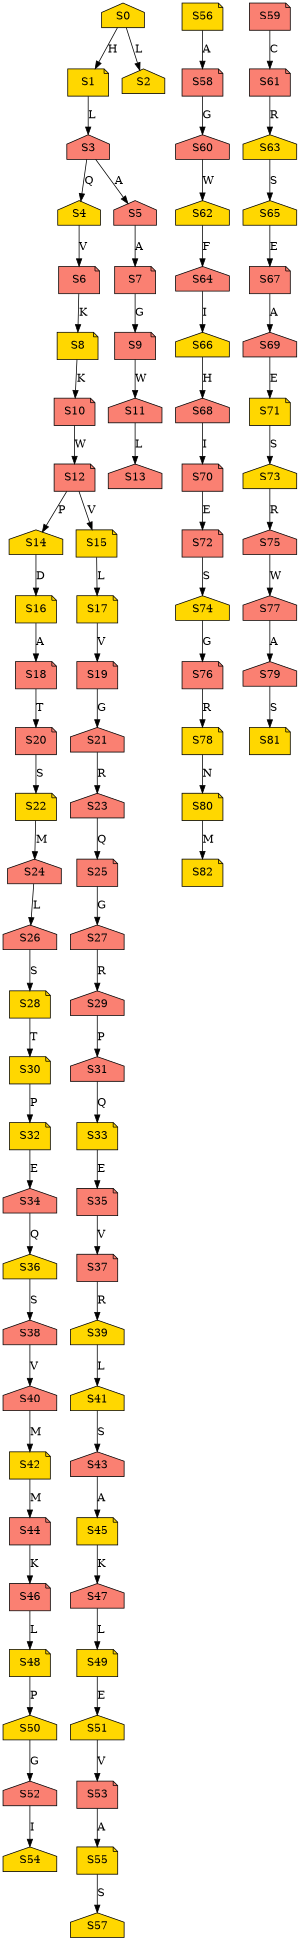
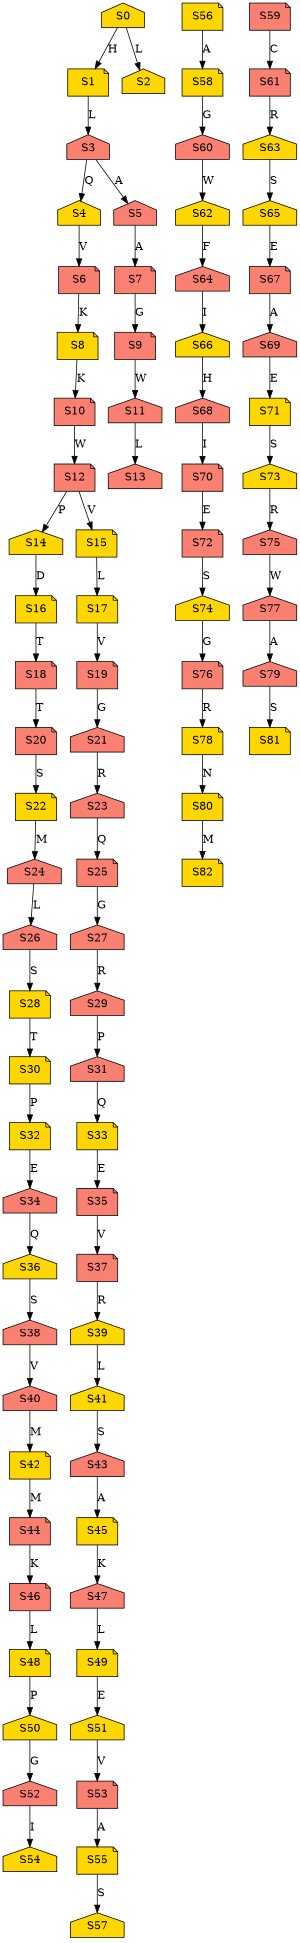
node "S58": fillcolor salmon -> gold
edge "S16" -> "S18": label "A" -> "T"
